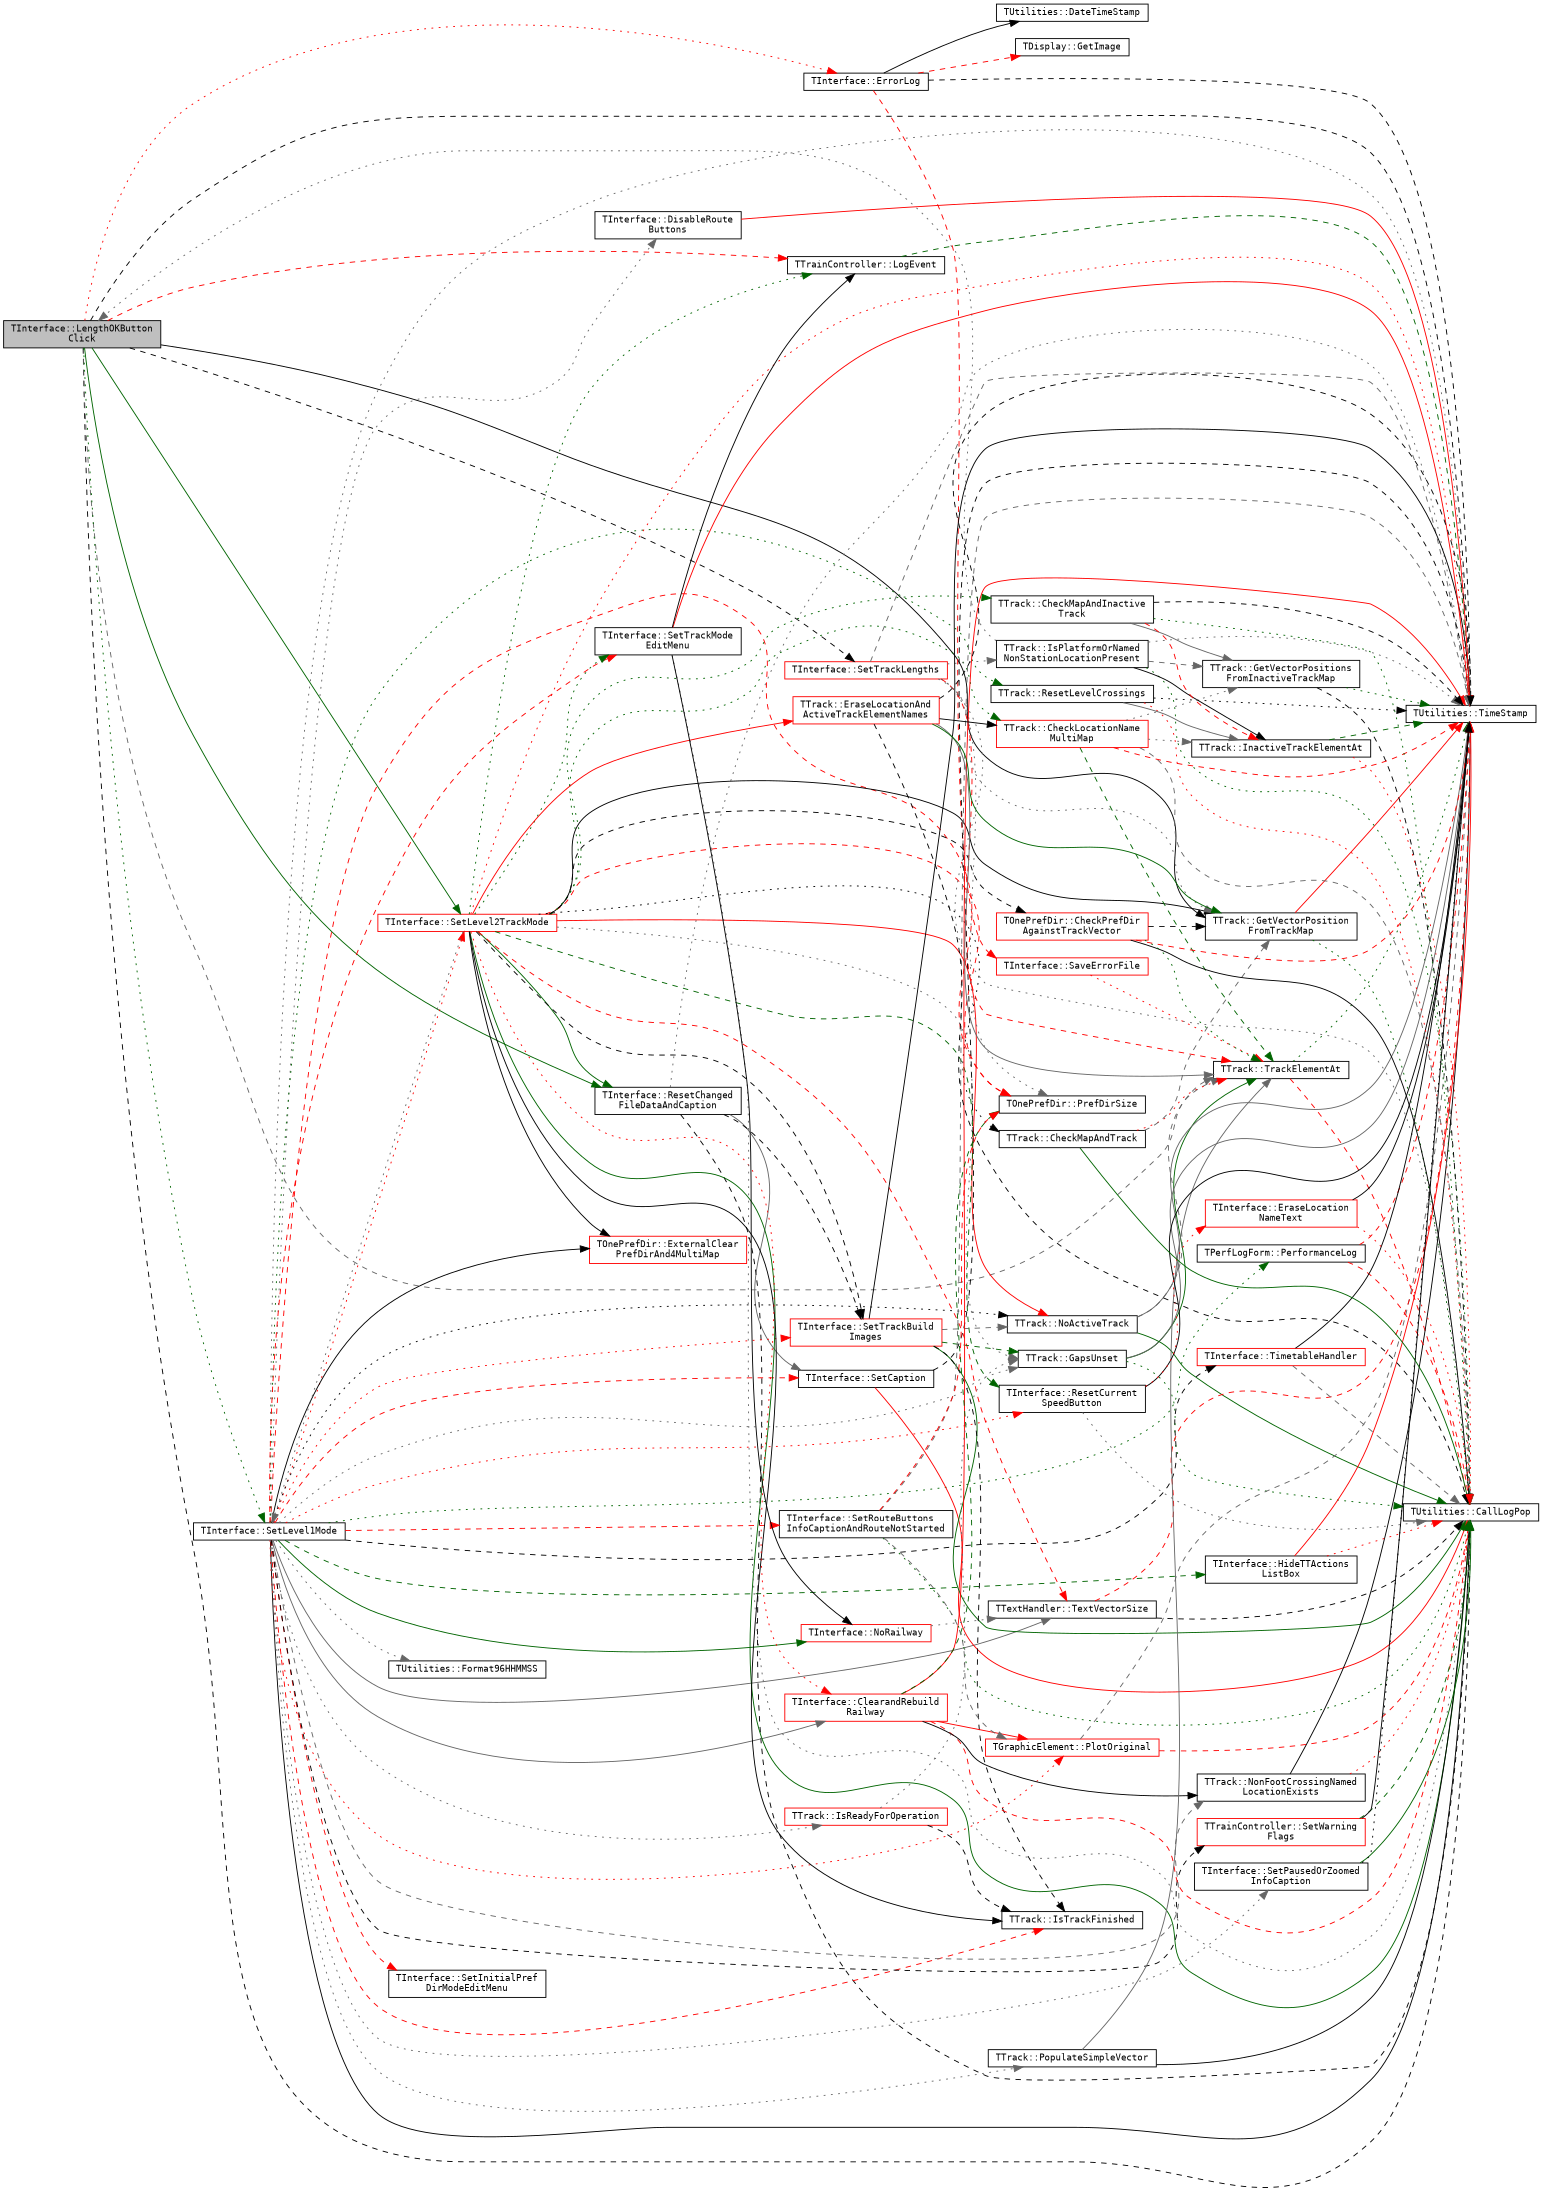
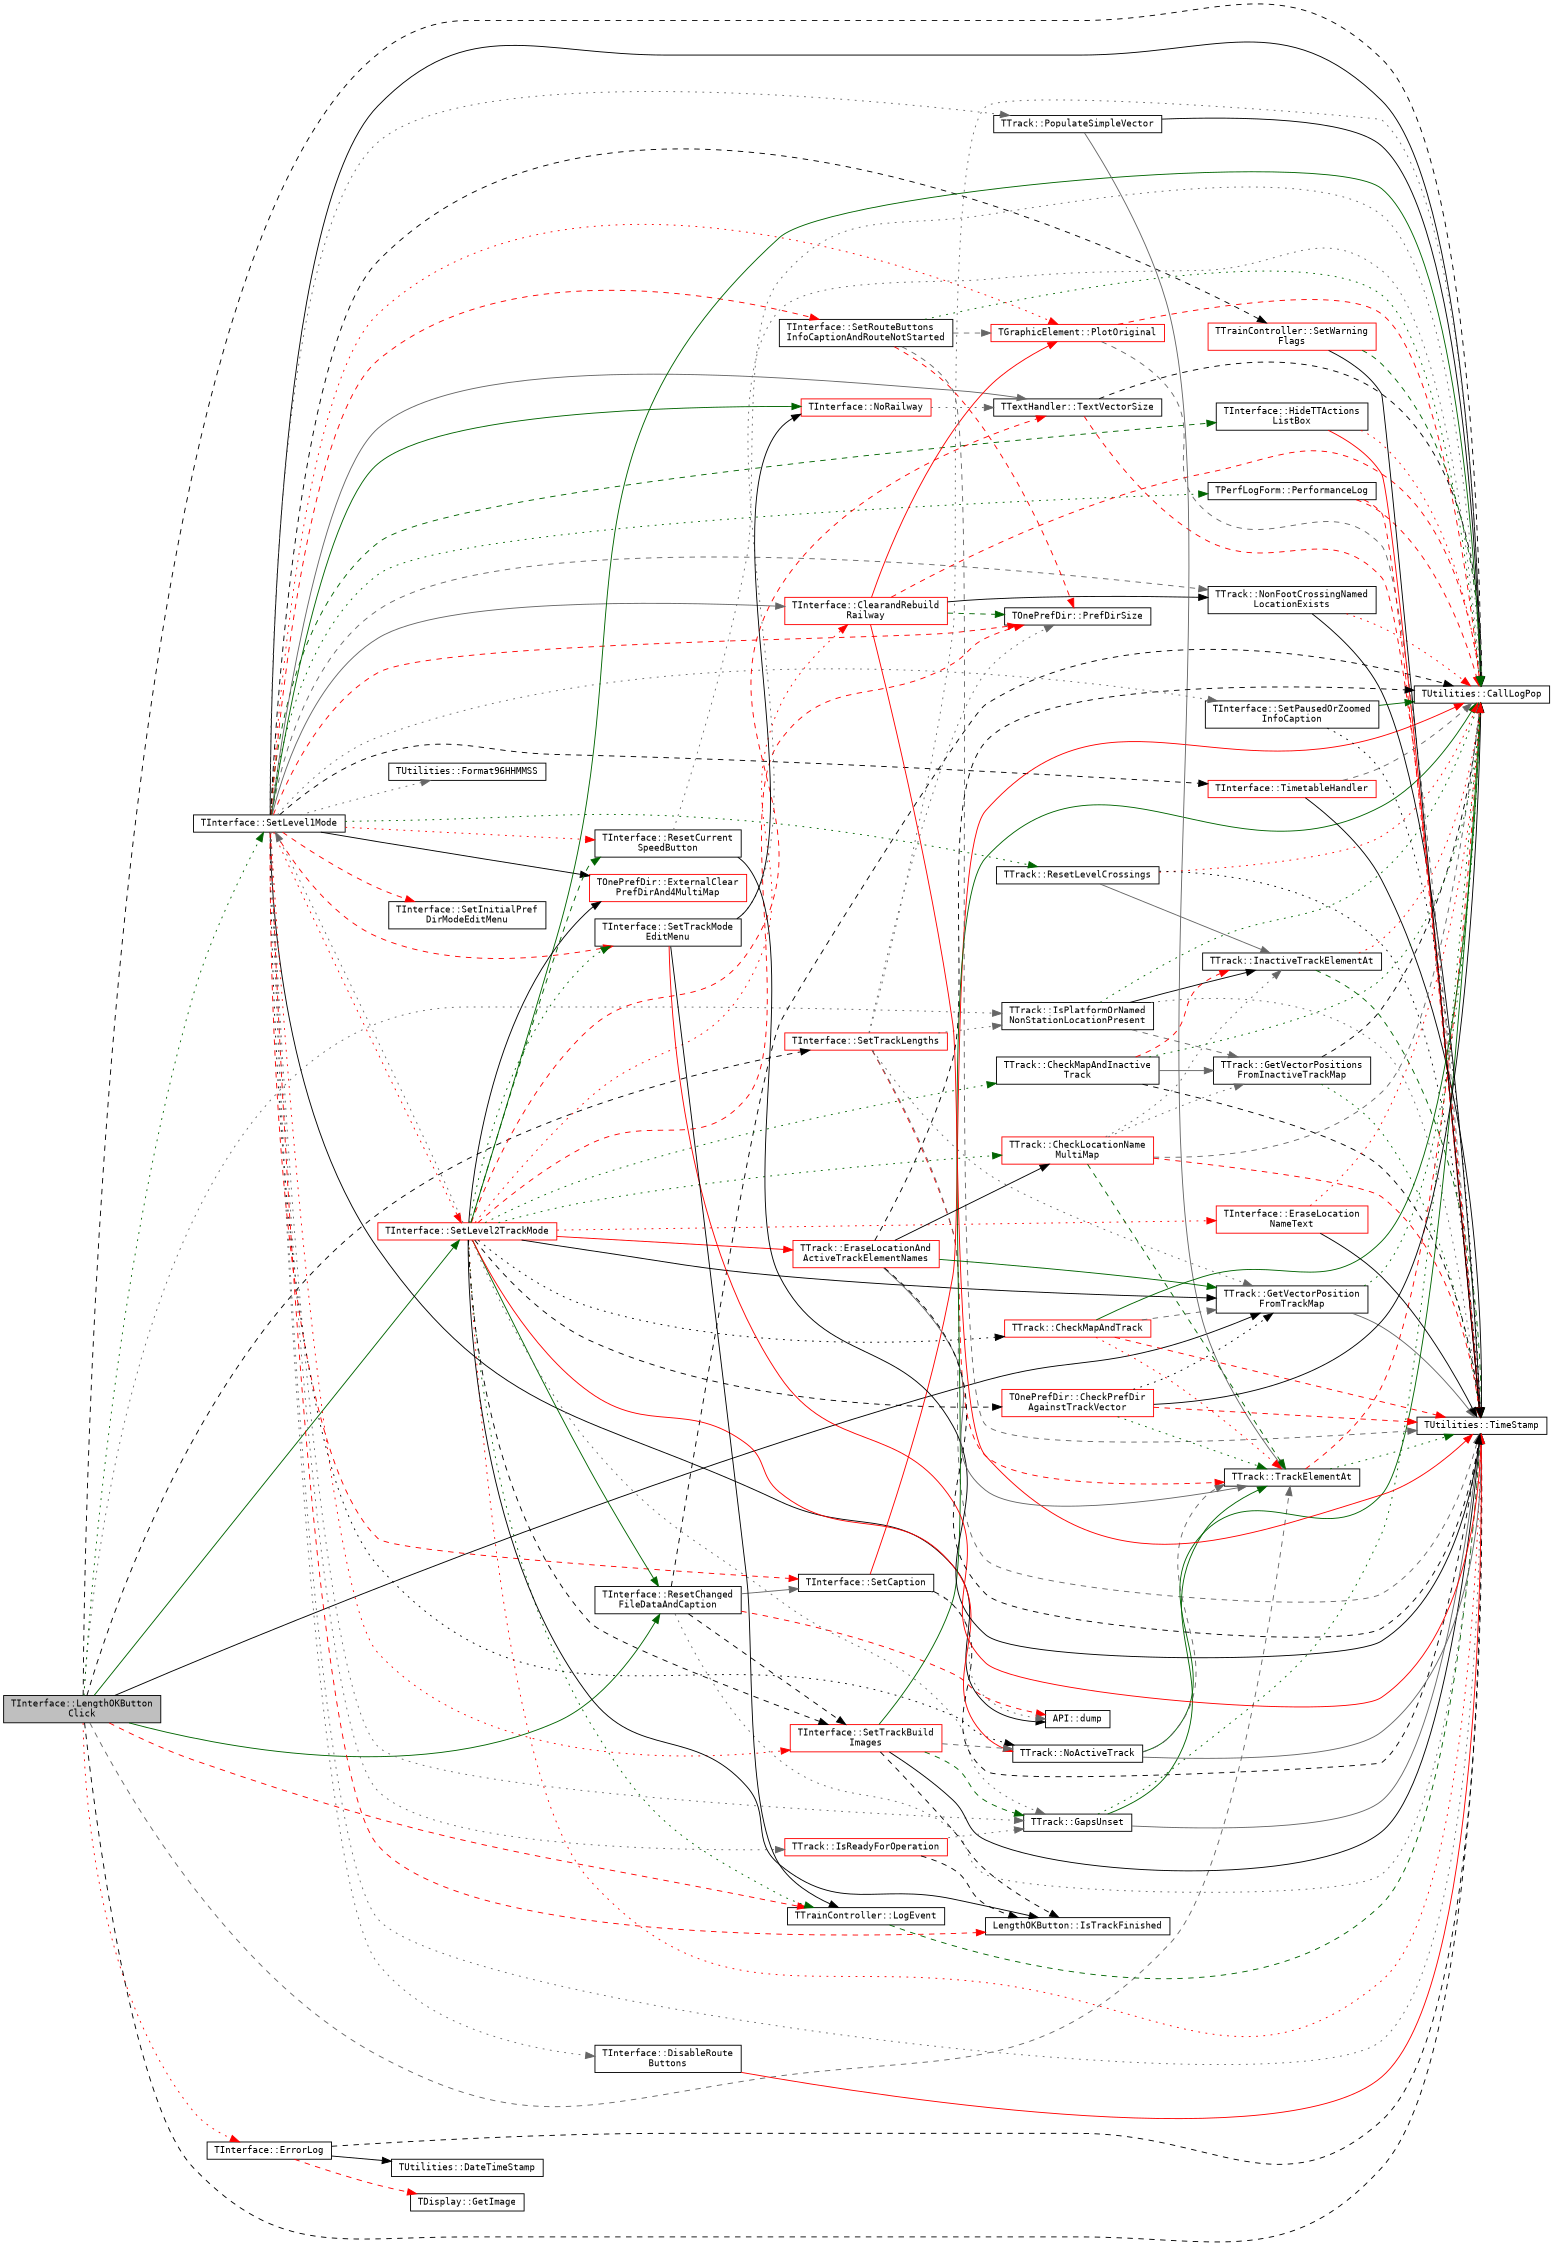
edge "TTrack::IsPlatformOrNamed NonStationLocationPresent" -> "TInterface::LengthOKButton Click": reversed
edge "TTrack::GetVectorPosition FromTrackMap" -> "TUtilities::TimeStamp": color red -> gray40
edge "TOnePrefDir::CheckPrefDir AgainstTrackVector" -> "TTrack::GetVectorPosition FromTrackMap": style dashed -> dotted
node "TInterface::SaveErrorFile": removed
node "TTrack::CheckMapAndTrack": color black -> red
edge "TInterface::ResetCurrent SpeedButton" -> "TInterface::EraseLocation NameText": now "TInterface::SetLevel2TrackMode" -> "TInterface::EraseLocation NameText"
edge "TTrack::CheckMapAndTrack" -> "TUtilities::TimeStamp": added
node "API::dump": added
node "TTrack::IsTrackFinished": label "TTrack::IsTrackFinished" -> "LengthOKButton::IsTrackFinished"
